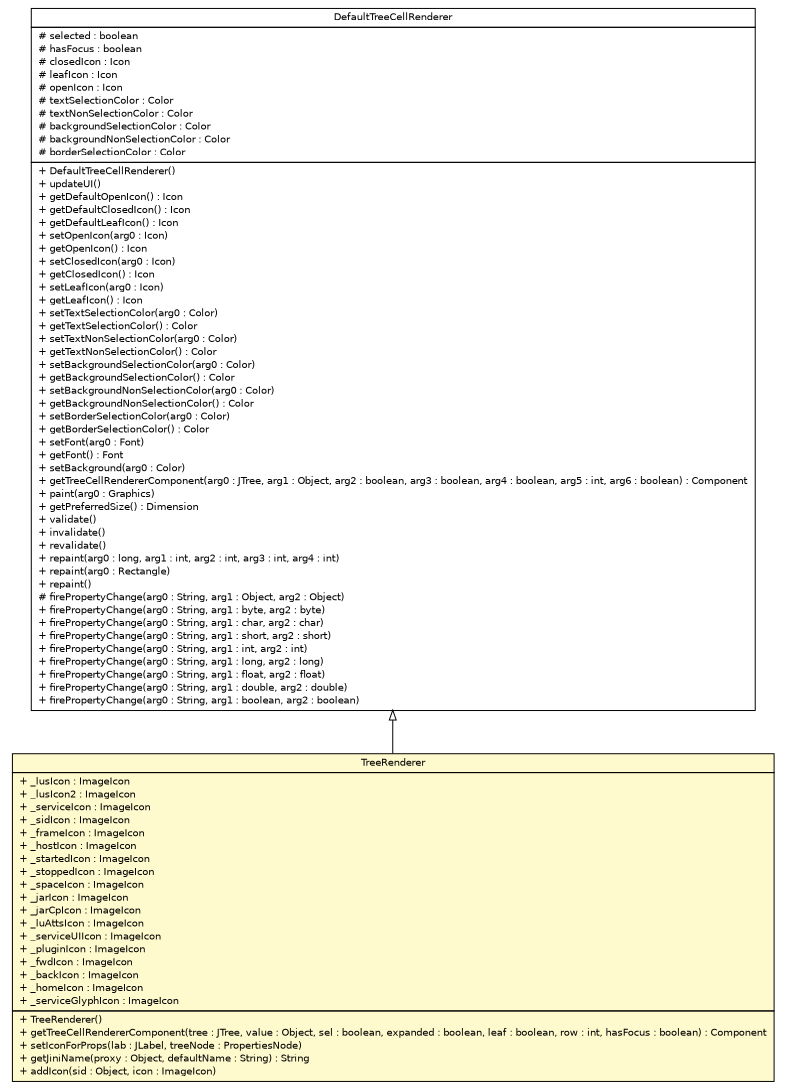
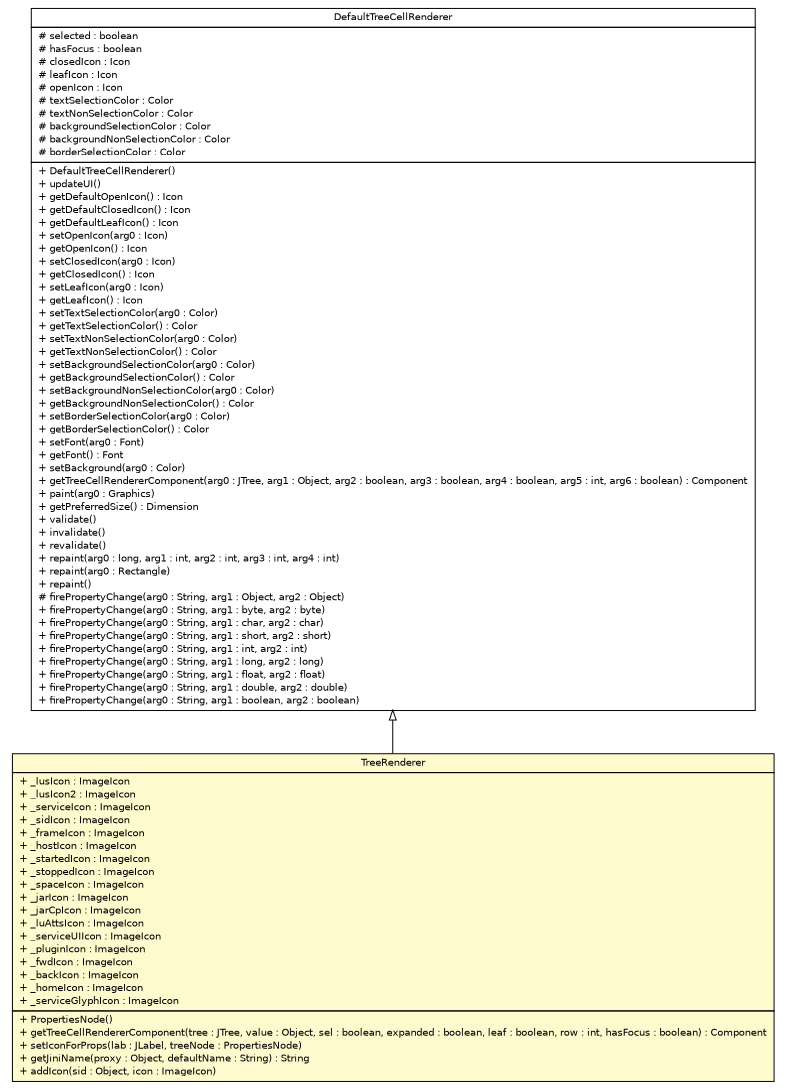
node "TreeRenderer": text "+ TreeRenderer()" -> "+ PropertiesNode()"
